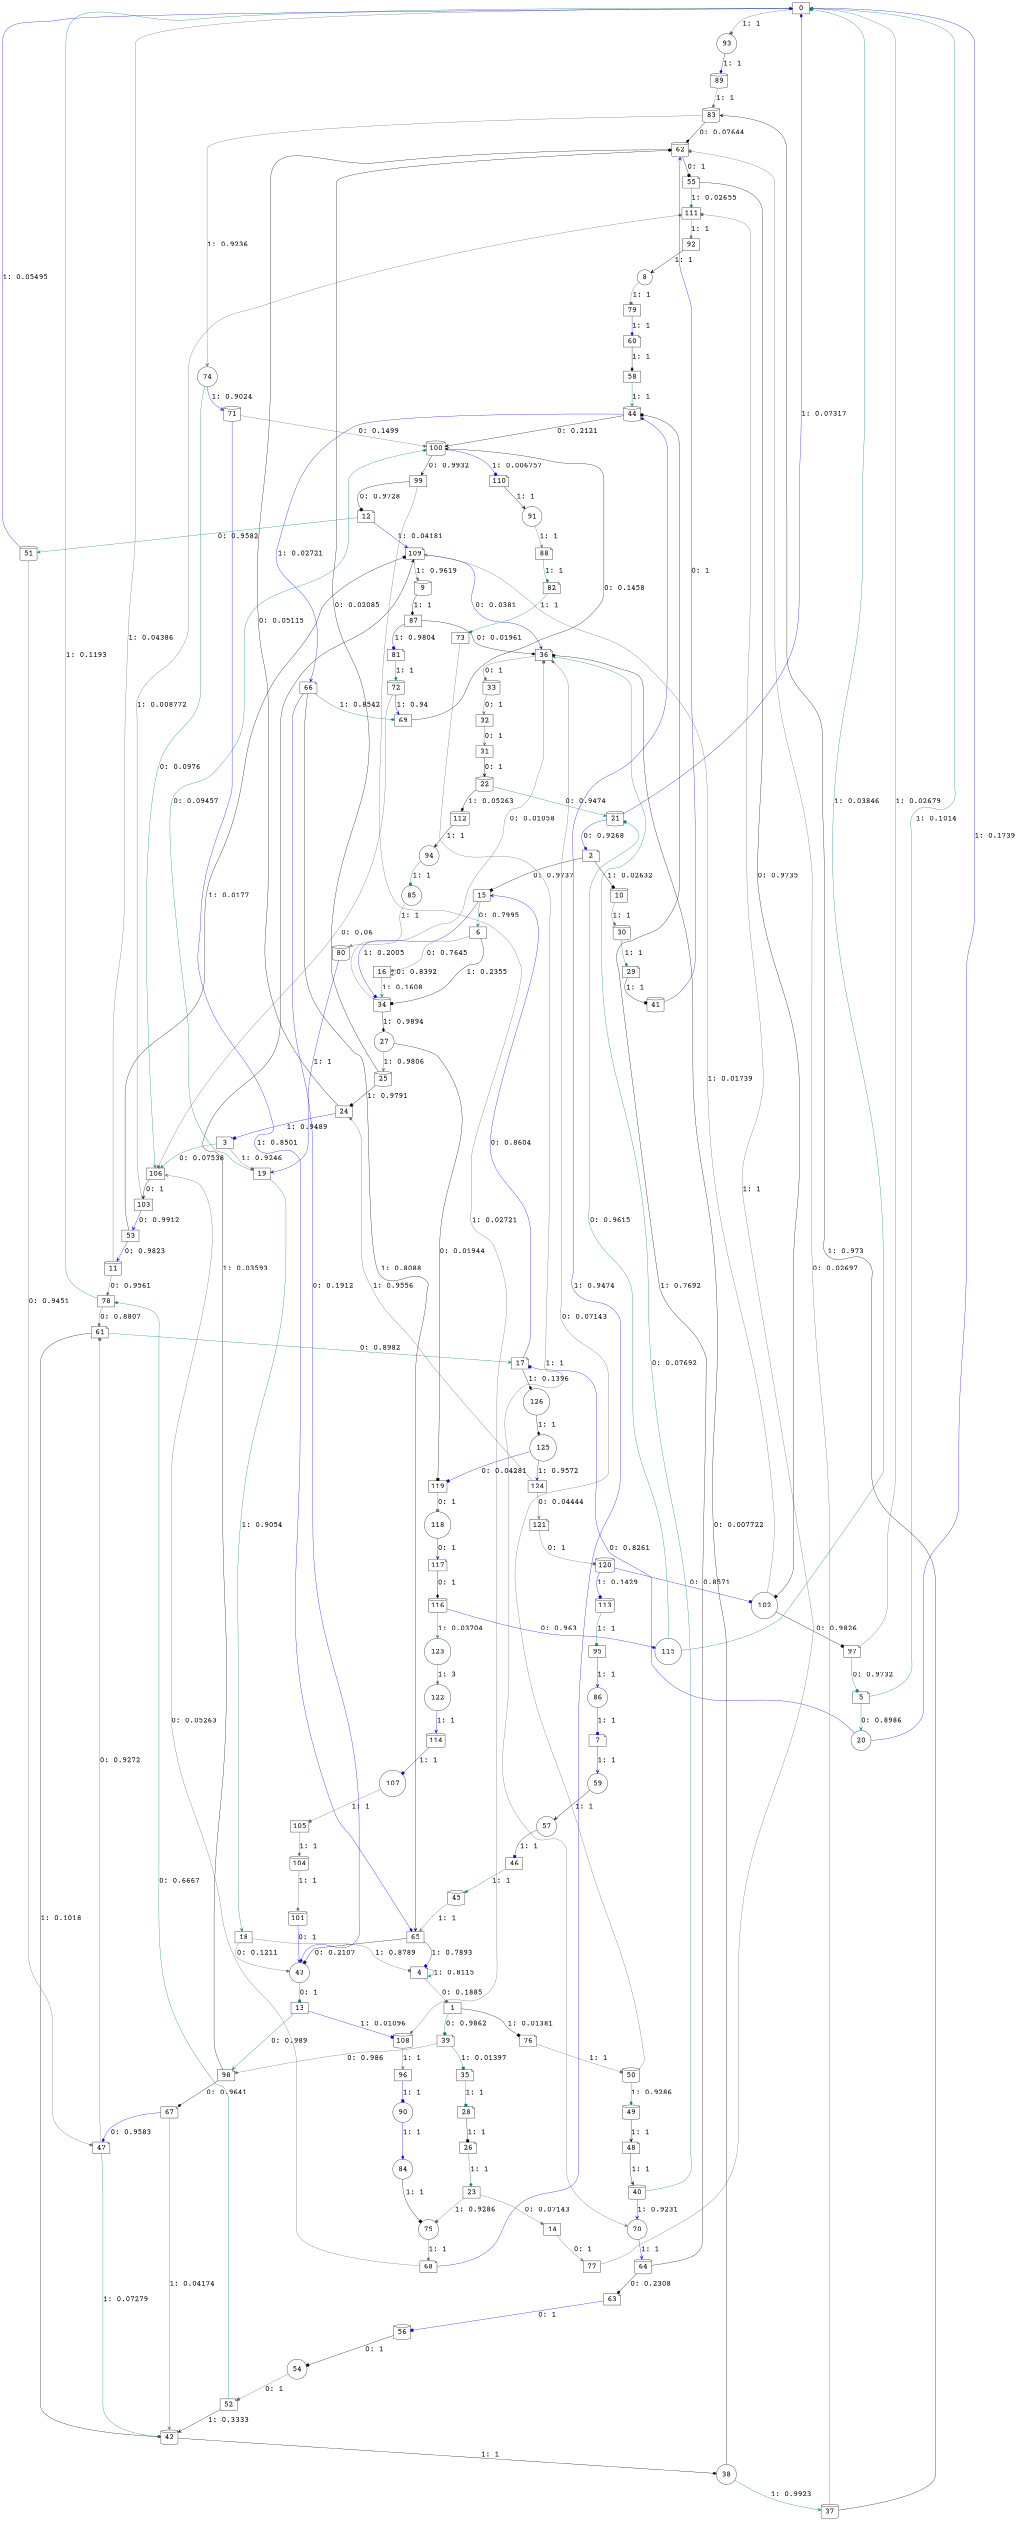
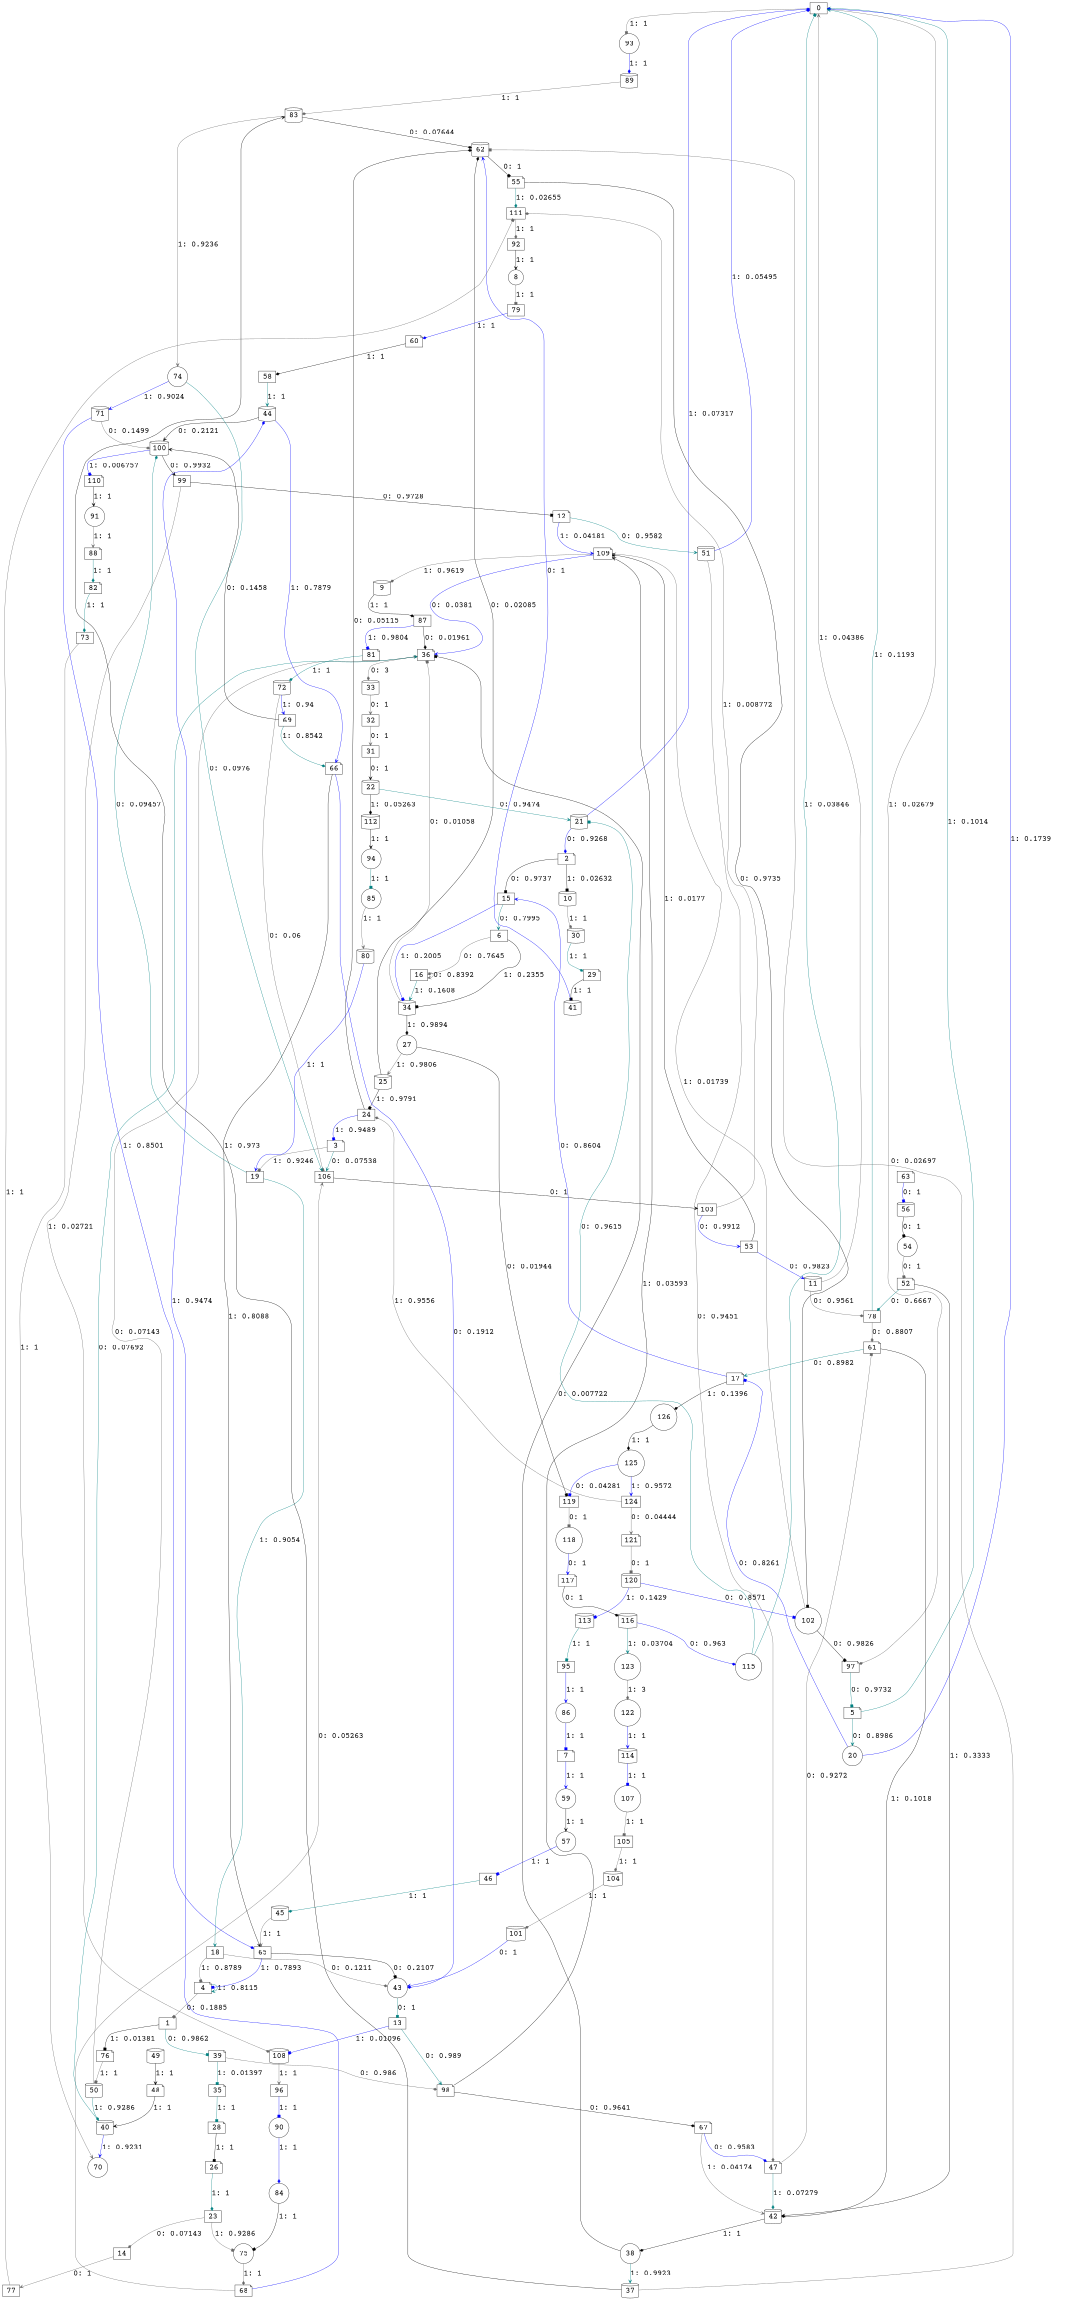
edge "44" -> "66": label "1: 0.02721  " -> "1: 0.7879   "
edge "36" -> "33": label "0: 1        " -> "0: 3        "
edge "66" -> "69": reversed
edge "97" -> "0": reversed
edge "50" -> "49": now "50" -> "40"
node "64": removed
